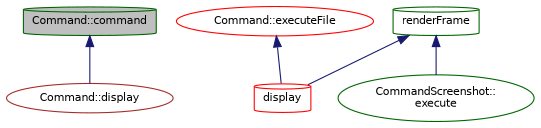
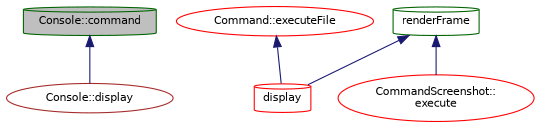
node "Command::command": label "Command::command" -> "Console::command"
node "Command::display": label "Command::display" -> "Console::display"
node "CommandScreenshot:: execute": color darkgreen -> red
